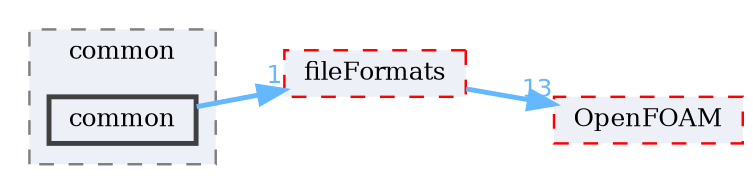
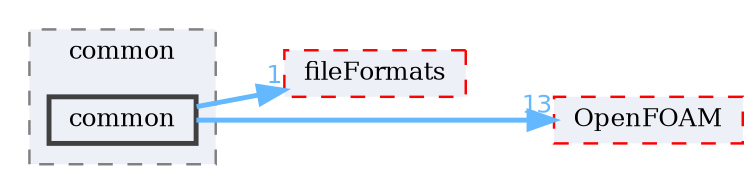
edge "fileFormats" -> "OpenFOAM": now "common" -> "OpenFOAM"
